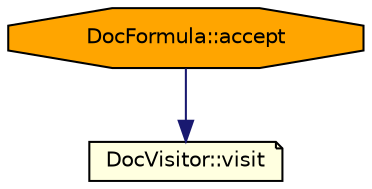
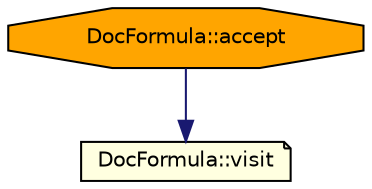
node "DocVisitor::visit": label "DocVisitor::visit" -> "DocFormula::visit"
